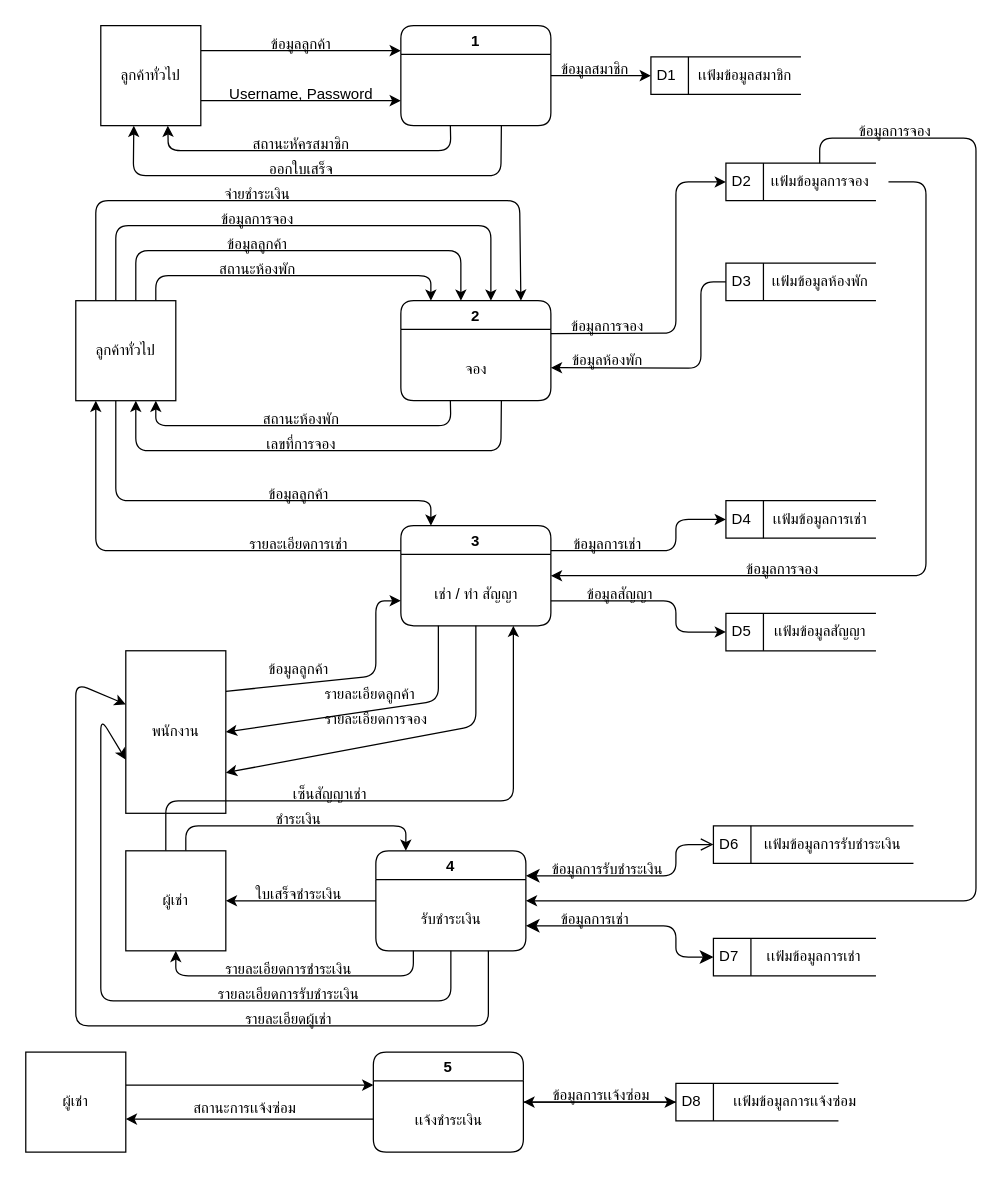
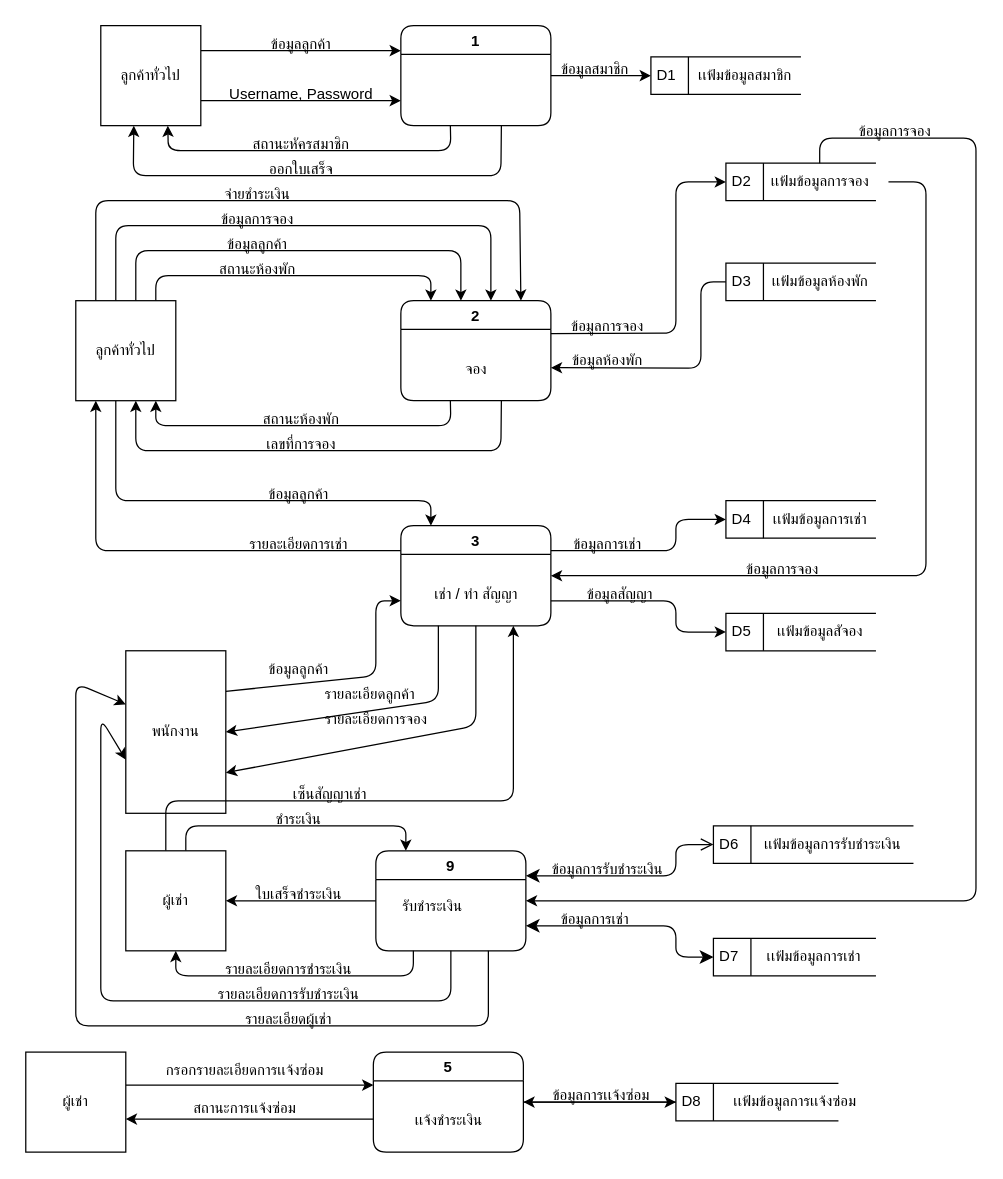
node "เเฟ้มข้อมูลสัญญา": label "เเฟ้มข้อมูลสัญญา" -> "เเฟ้มข้อมูลสัจอง"
node "4": label "4" -> "9"
node "รับชำระเงิน": moved (451, 919) -> (432, 907)
node "กรอกรายละเอียดการเเจ้งซ่อม": added
